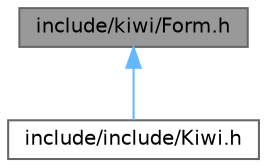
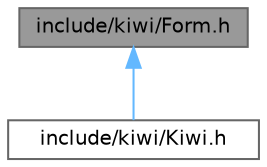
node "include/include/Kiwi.h": label "include/include/Kiwi.h" -> "include/kiwi/Kiwi.h"
